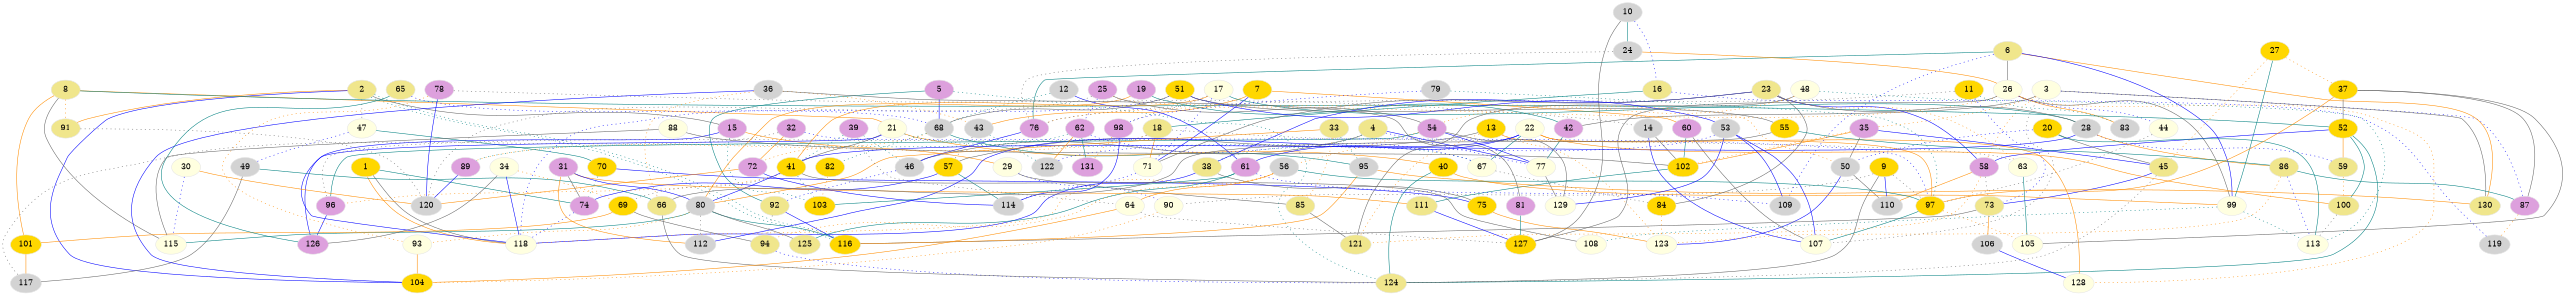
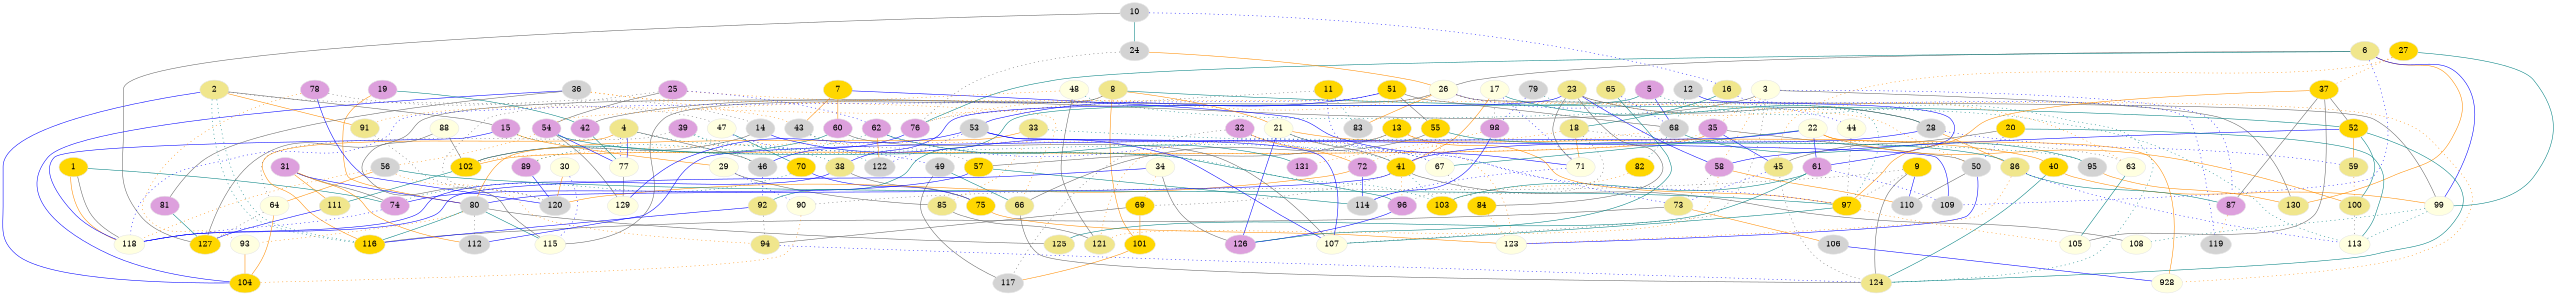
edge "45" -- "73": style solid -> dotted
edge "95" -- "116": now "4" -- "116"
node "128": label "128" -> "928"
